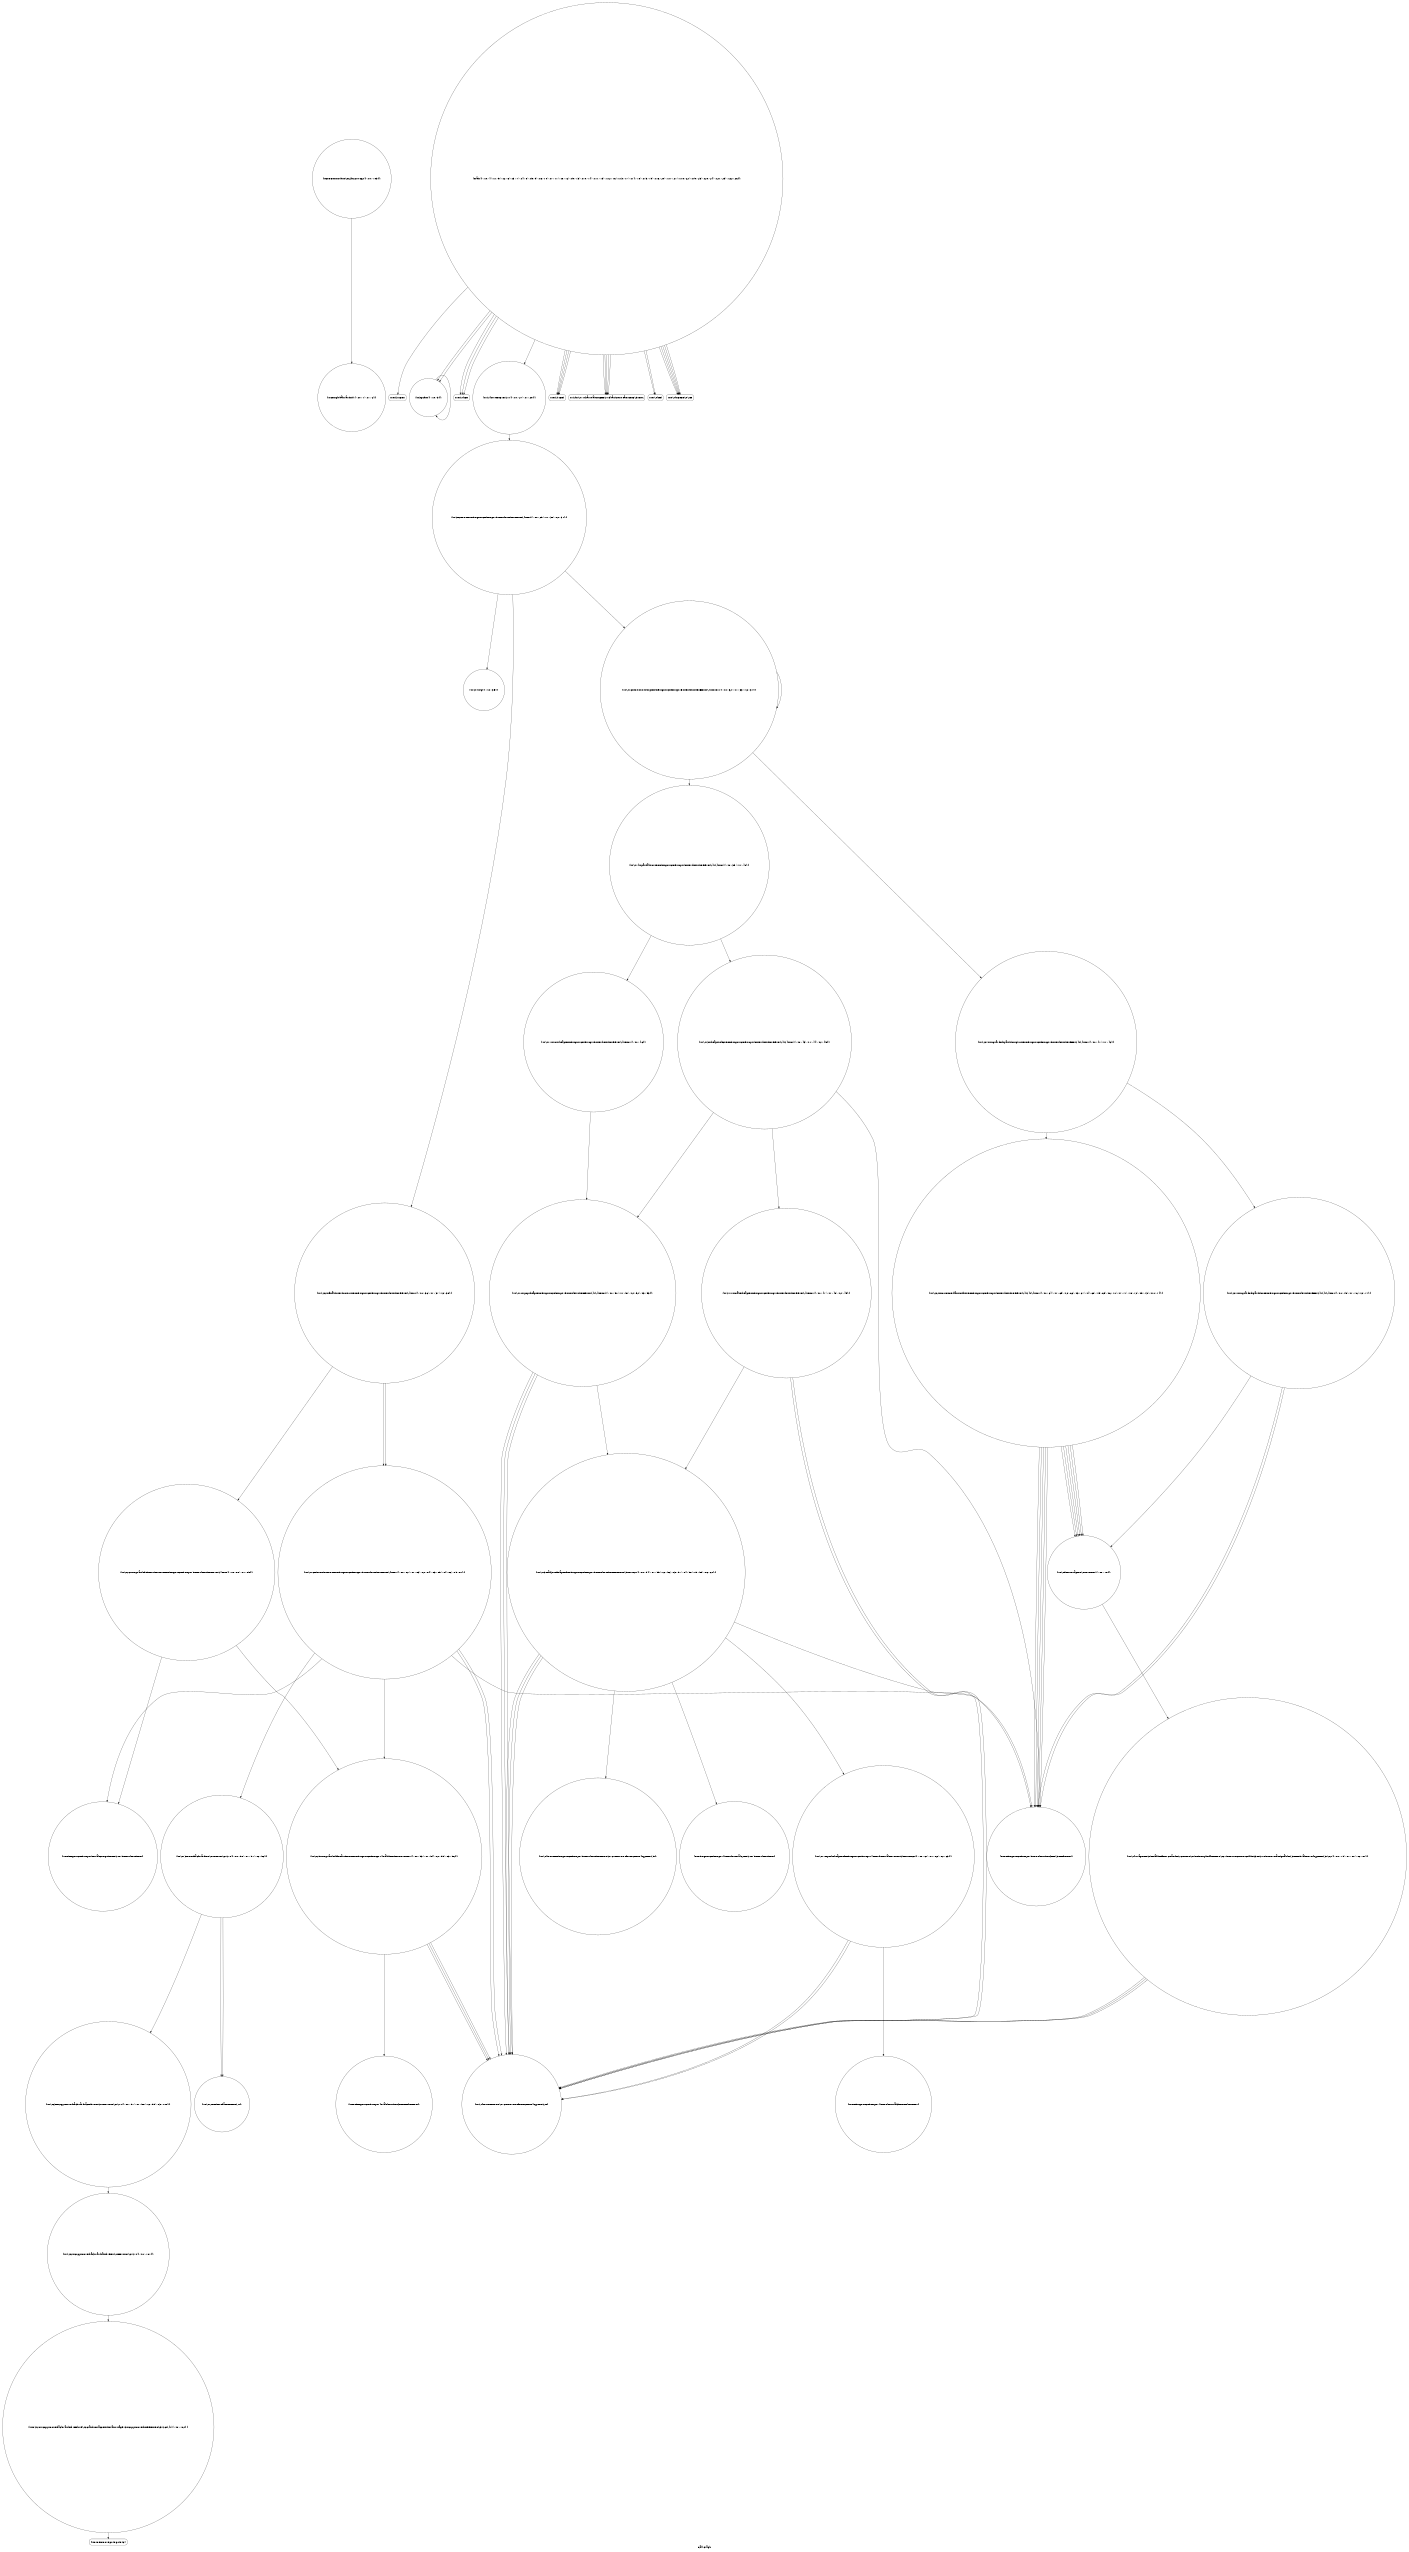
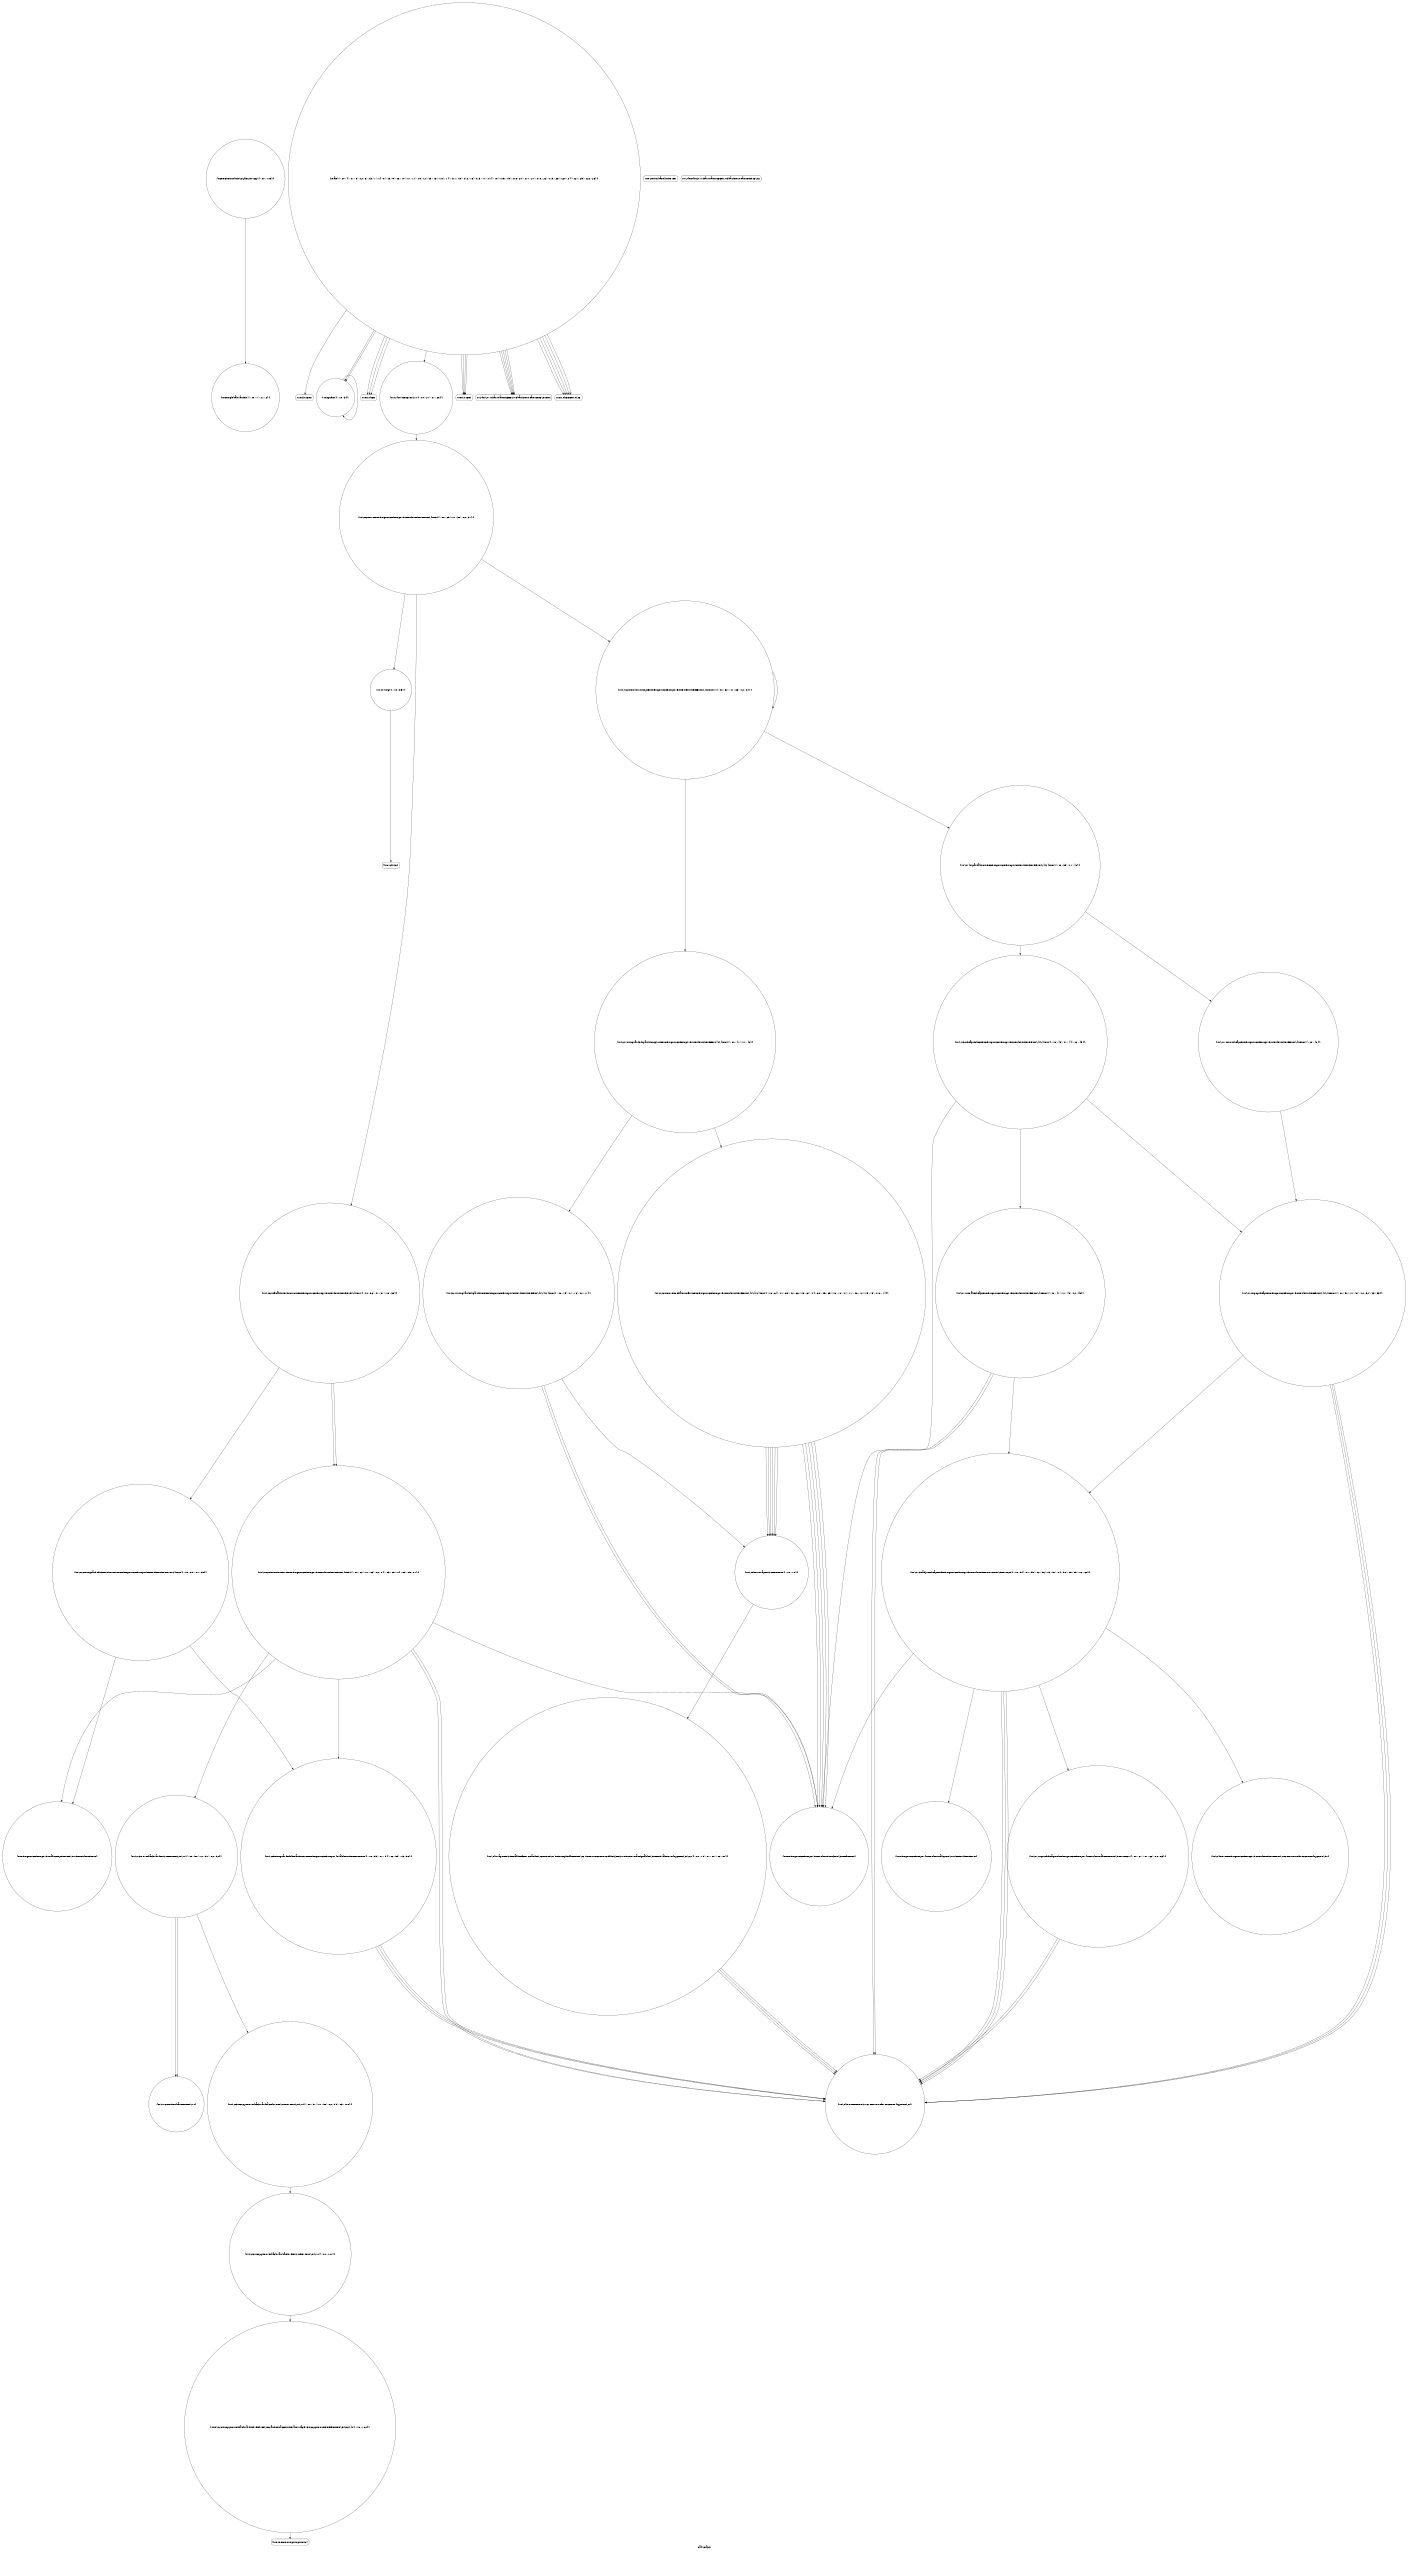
node "_ZNSt8ios_base4InitD1Ev": added
node "_ZSt4endlIcSt11char_traitsIcEERSt13basic_ostreamIT_T0_ES6_": added
node "_ZNSolsEi": removed
node "llvm.ctlz.i64": added
node "{_ZNK9__gnu_cxx5__ops14_Val_less_iterclIxPxEEbRT_T0_}": removed
node "{_ZNK9__gnu_cxx5__ops14_Iter_less_valclIPxxEEbT_RT0_}": removed
